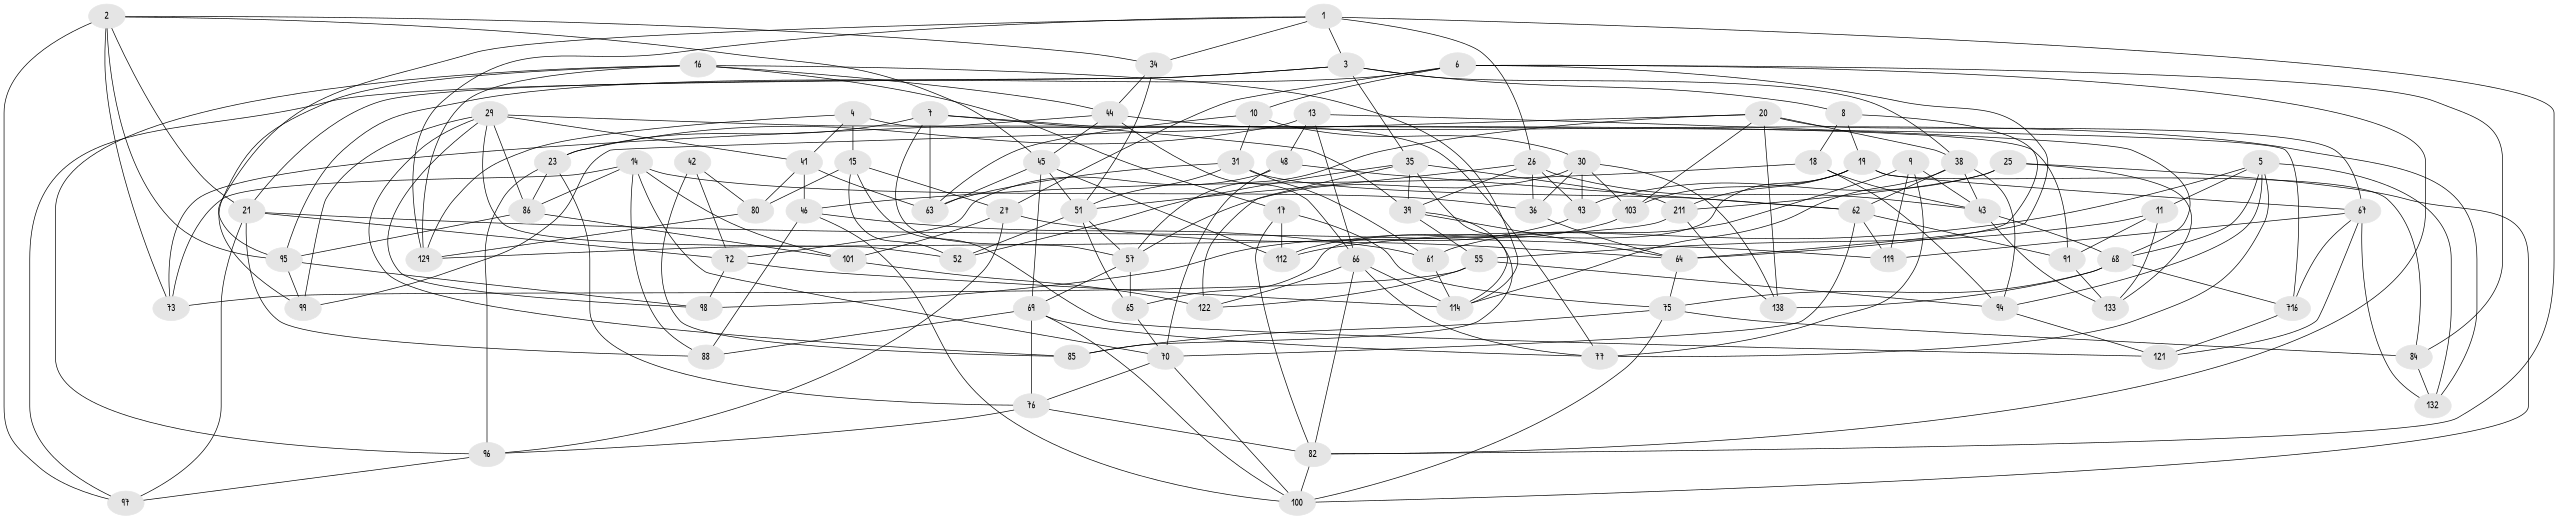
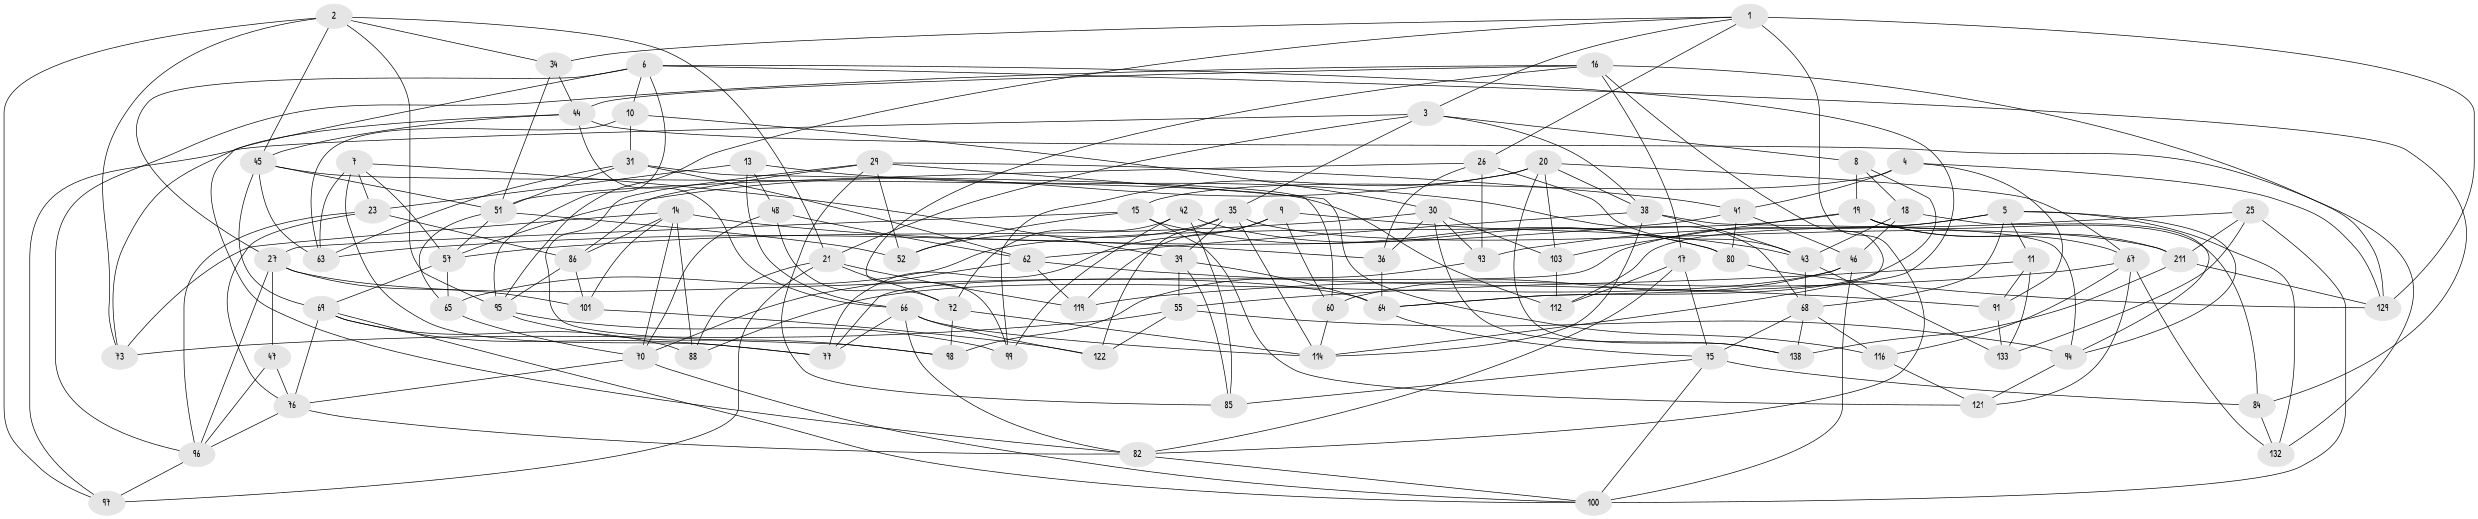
edge "29" -- "99": now "42" -- "99"
edge "26" -- "39": removed
node "61": label "61" -> "60"
node "716": label "716" -> "116"
node "47": added
